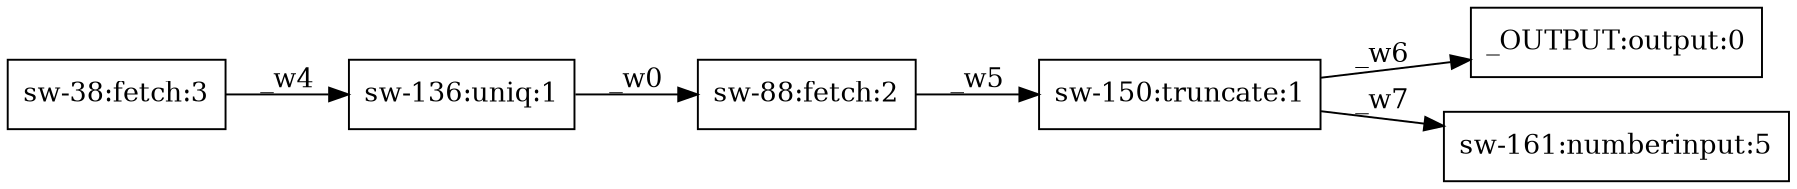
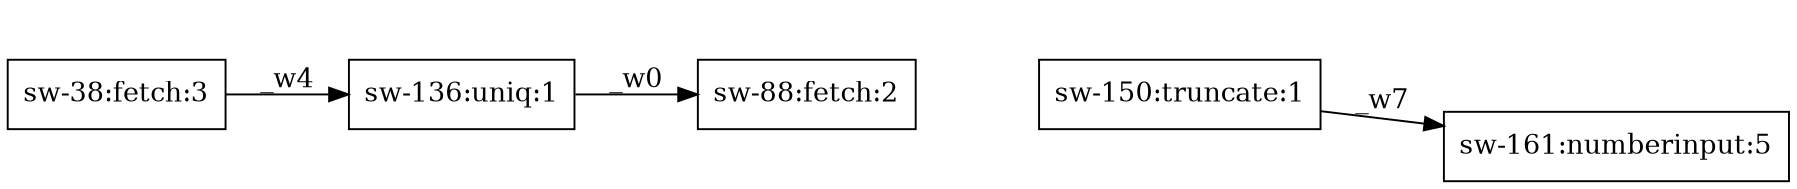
node "_OUTPUT:output:0": removed
edge "sw-88:fetch:2" -> "sw-150:truncate:1": removed, label "_w5"
